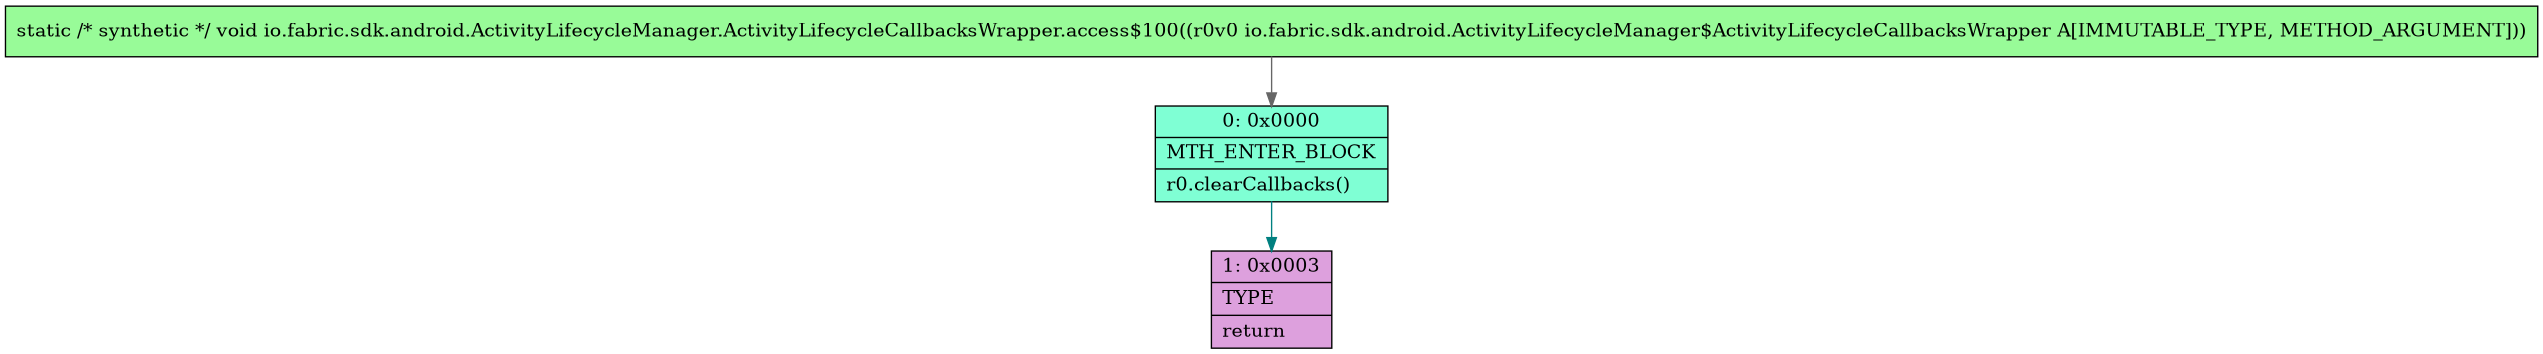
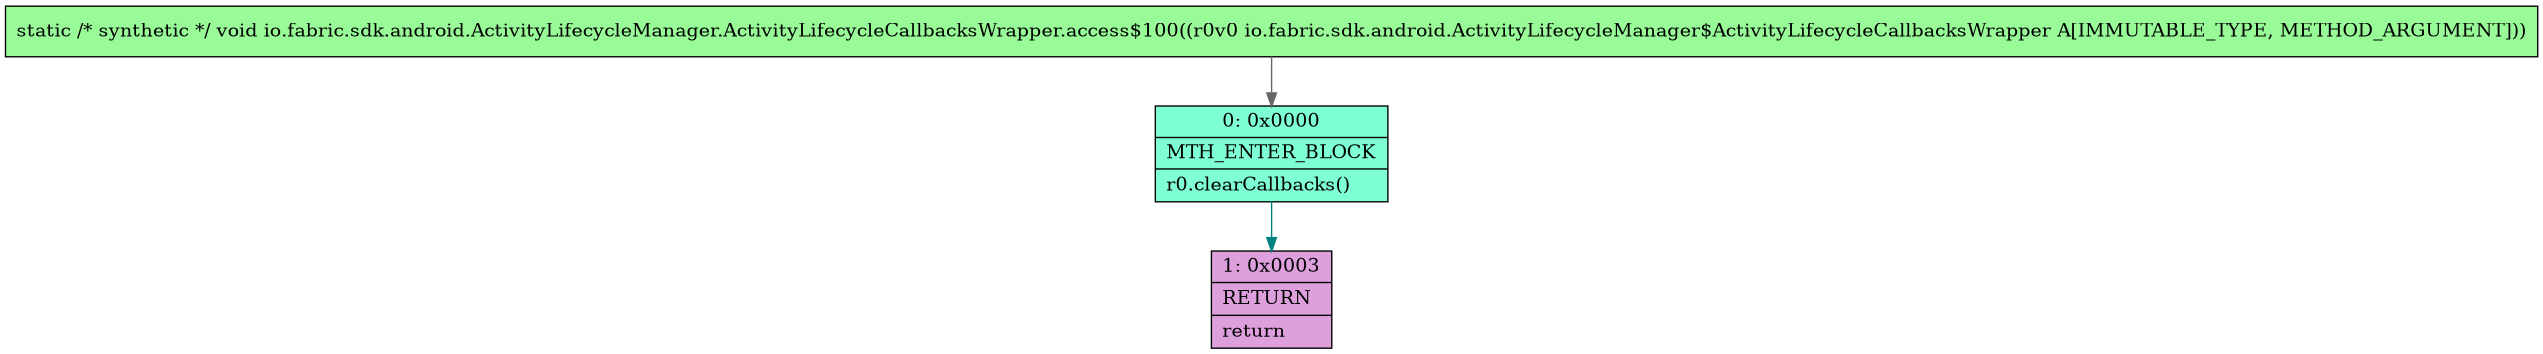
node "1: 0x0003": text "TYPE" -> "RETURN"
